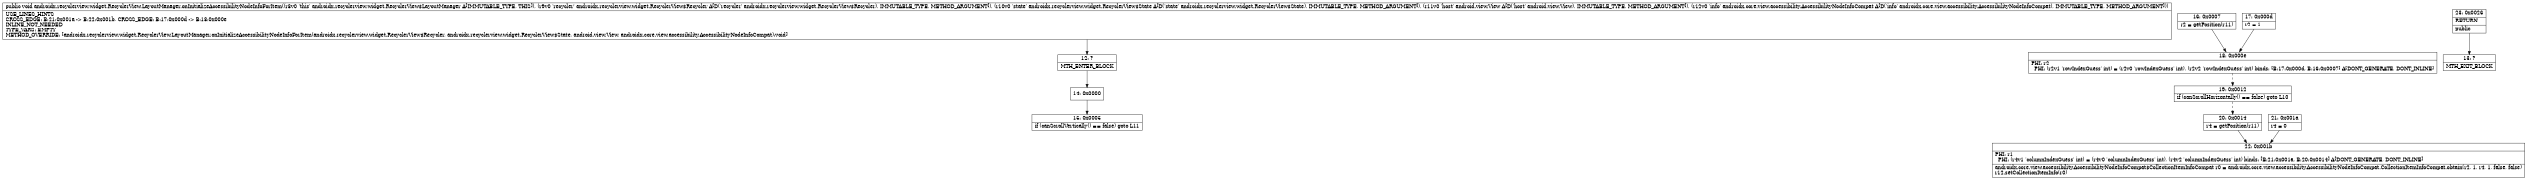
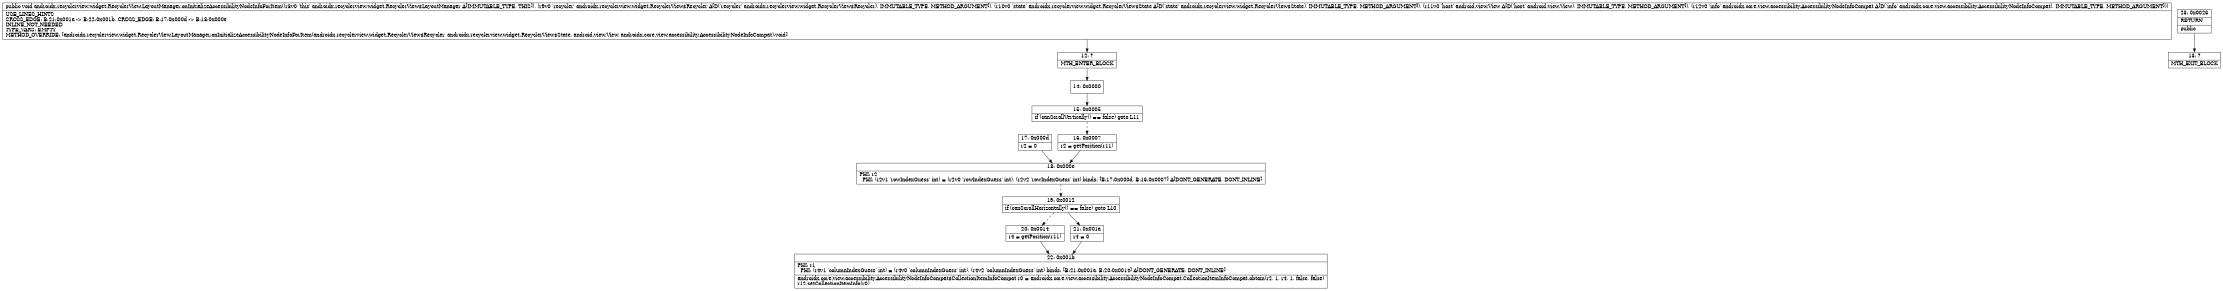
node "17: 0x000d": text "r2 = 1" -> "r2 = 0"
edge "15: 0x0005" -> "16: 0x0007": added
edge "19: 0x0012" -> "21: 0x001a": added
